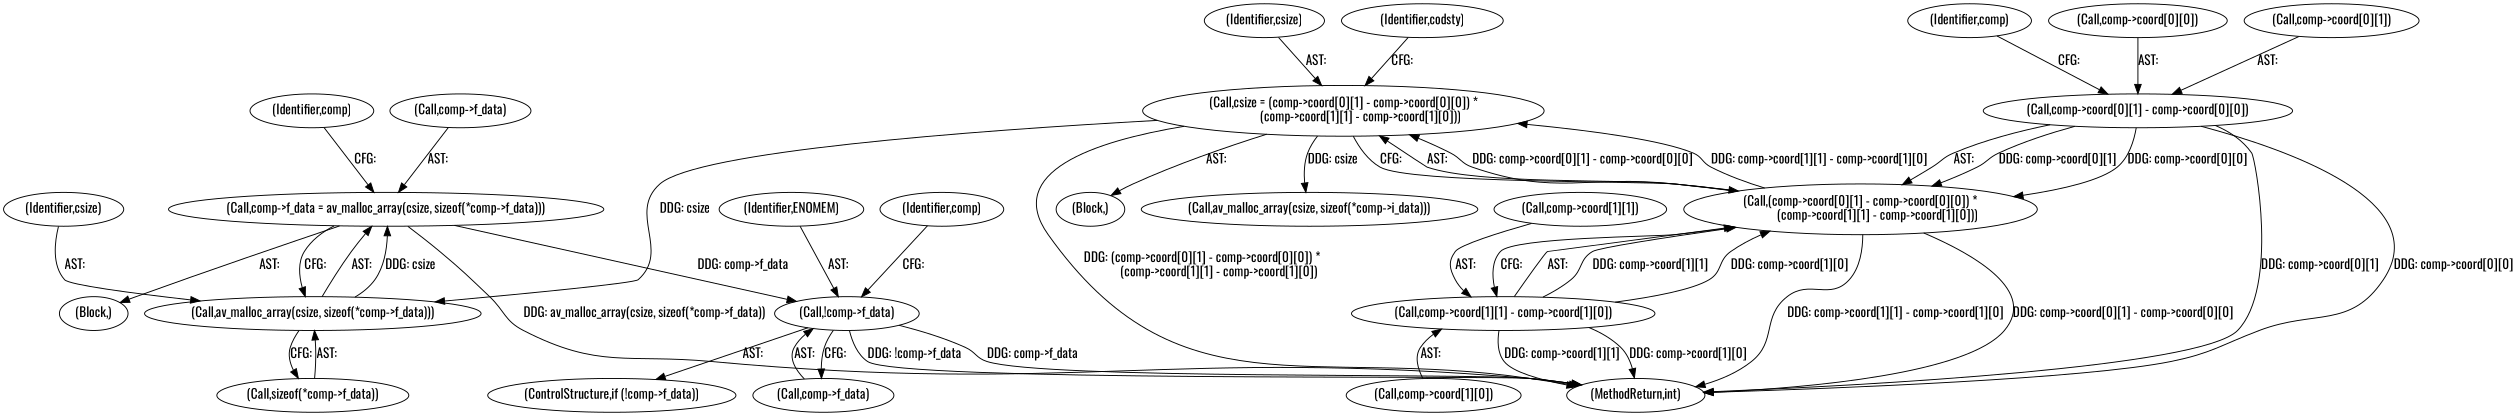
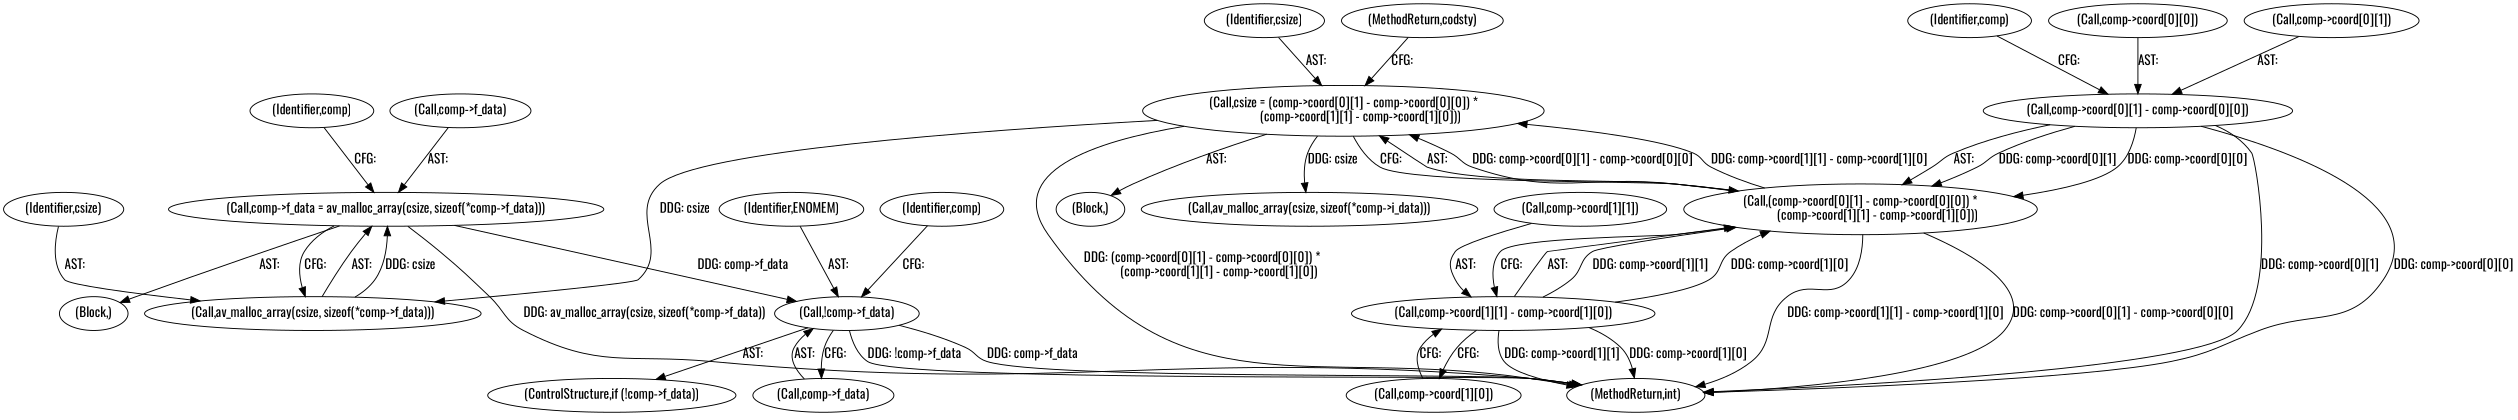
node "(Identifier,codsty)": label "(Identifier,codsty)" -> "(MethodReturn,codsty)"
edge "(Call,comp->coord[1][1] - comp->coord[1][0])" -> "(Call,comp->coord[1][0])": added, label "CFG:"
edge "(Call,comp->coord[1][0])" -> "(Call,comp->coord[1][1] - comp->coord[1][0])": label "AST: " -> "CFG: "
node "(Call,sizeof(*comp->f_data))": removed
